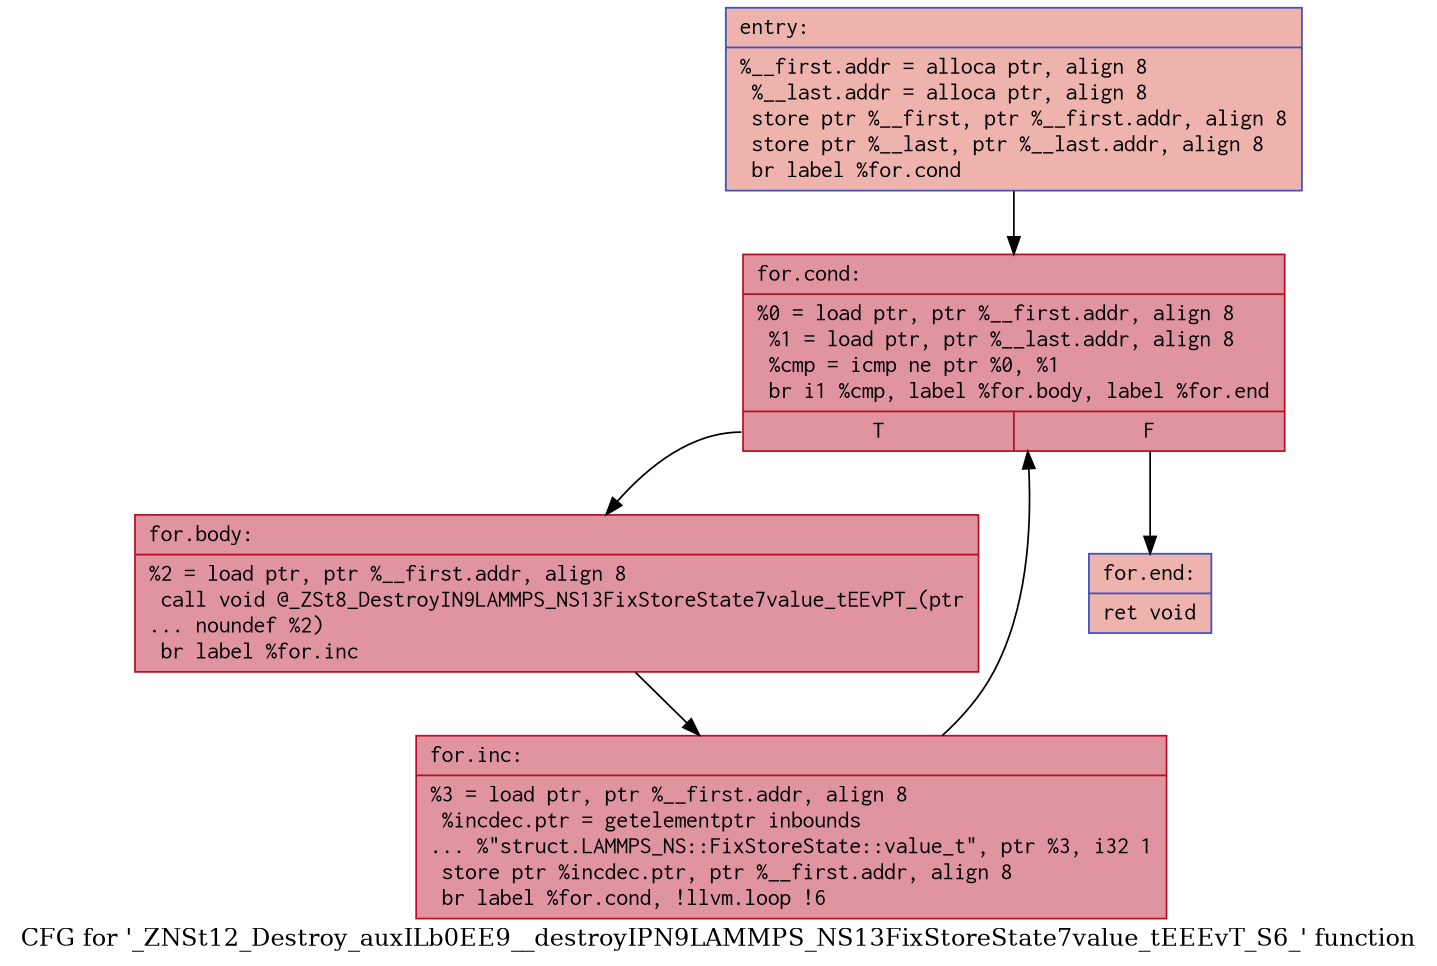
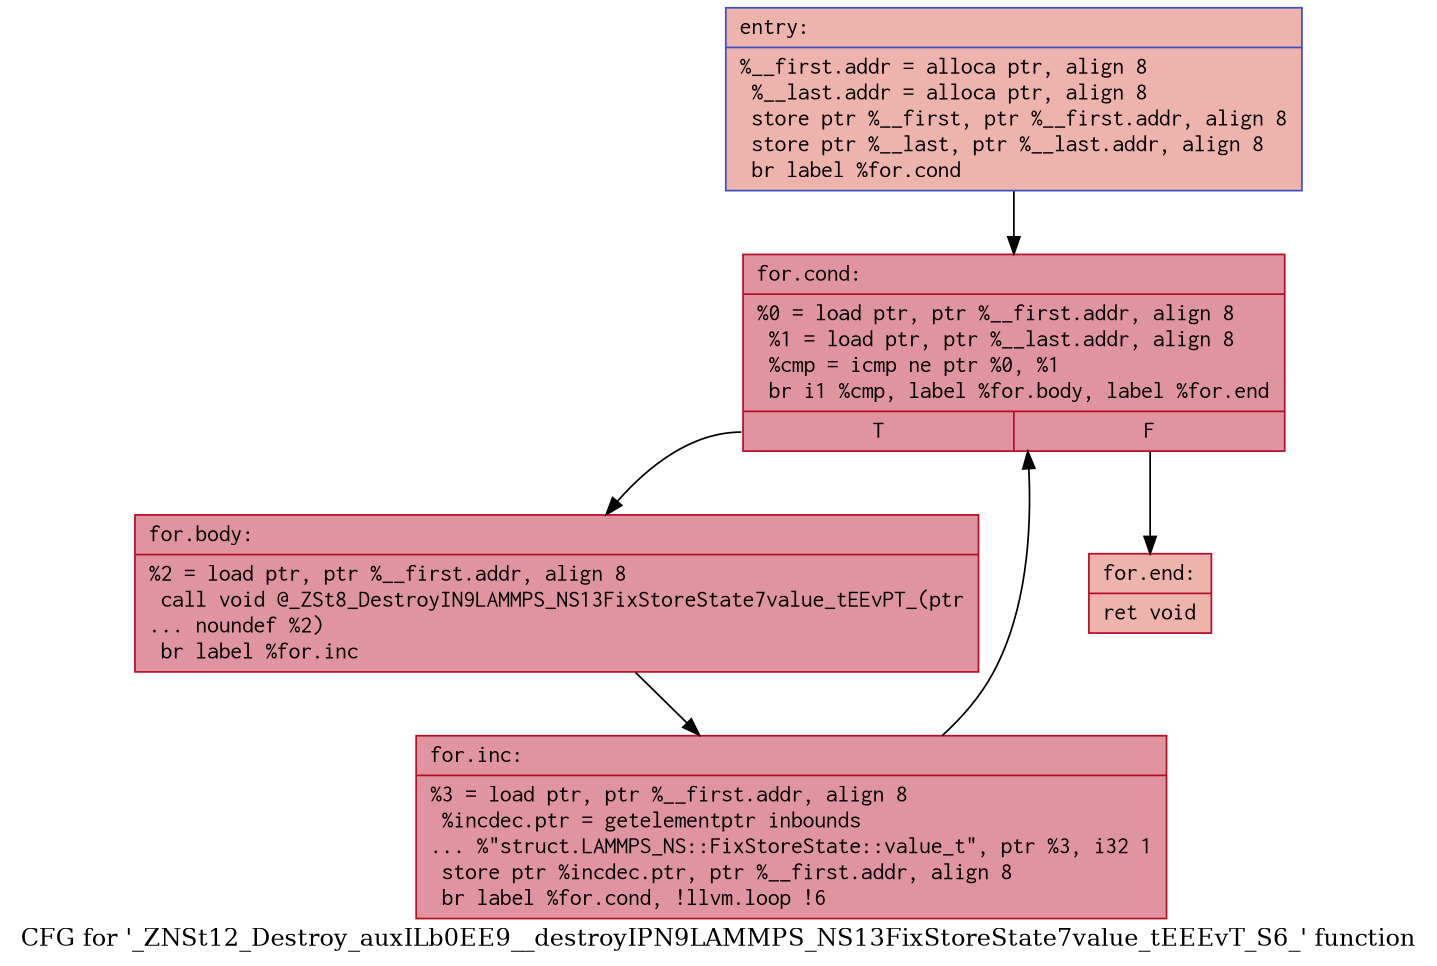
node "for.end:": color #3d50c3ff -> #b70d28ff
